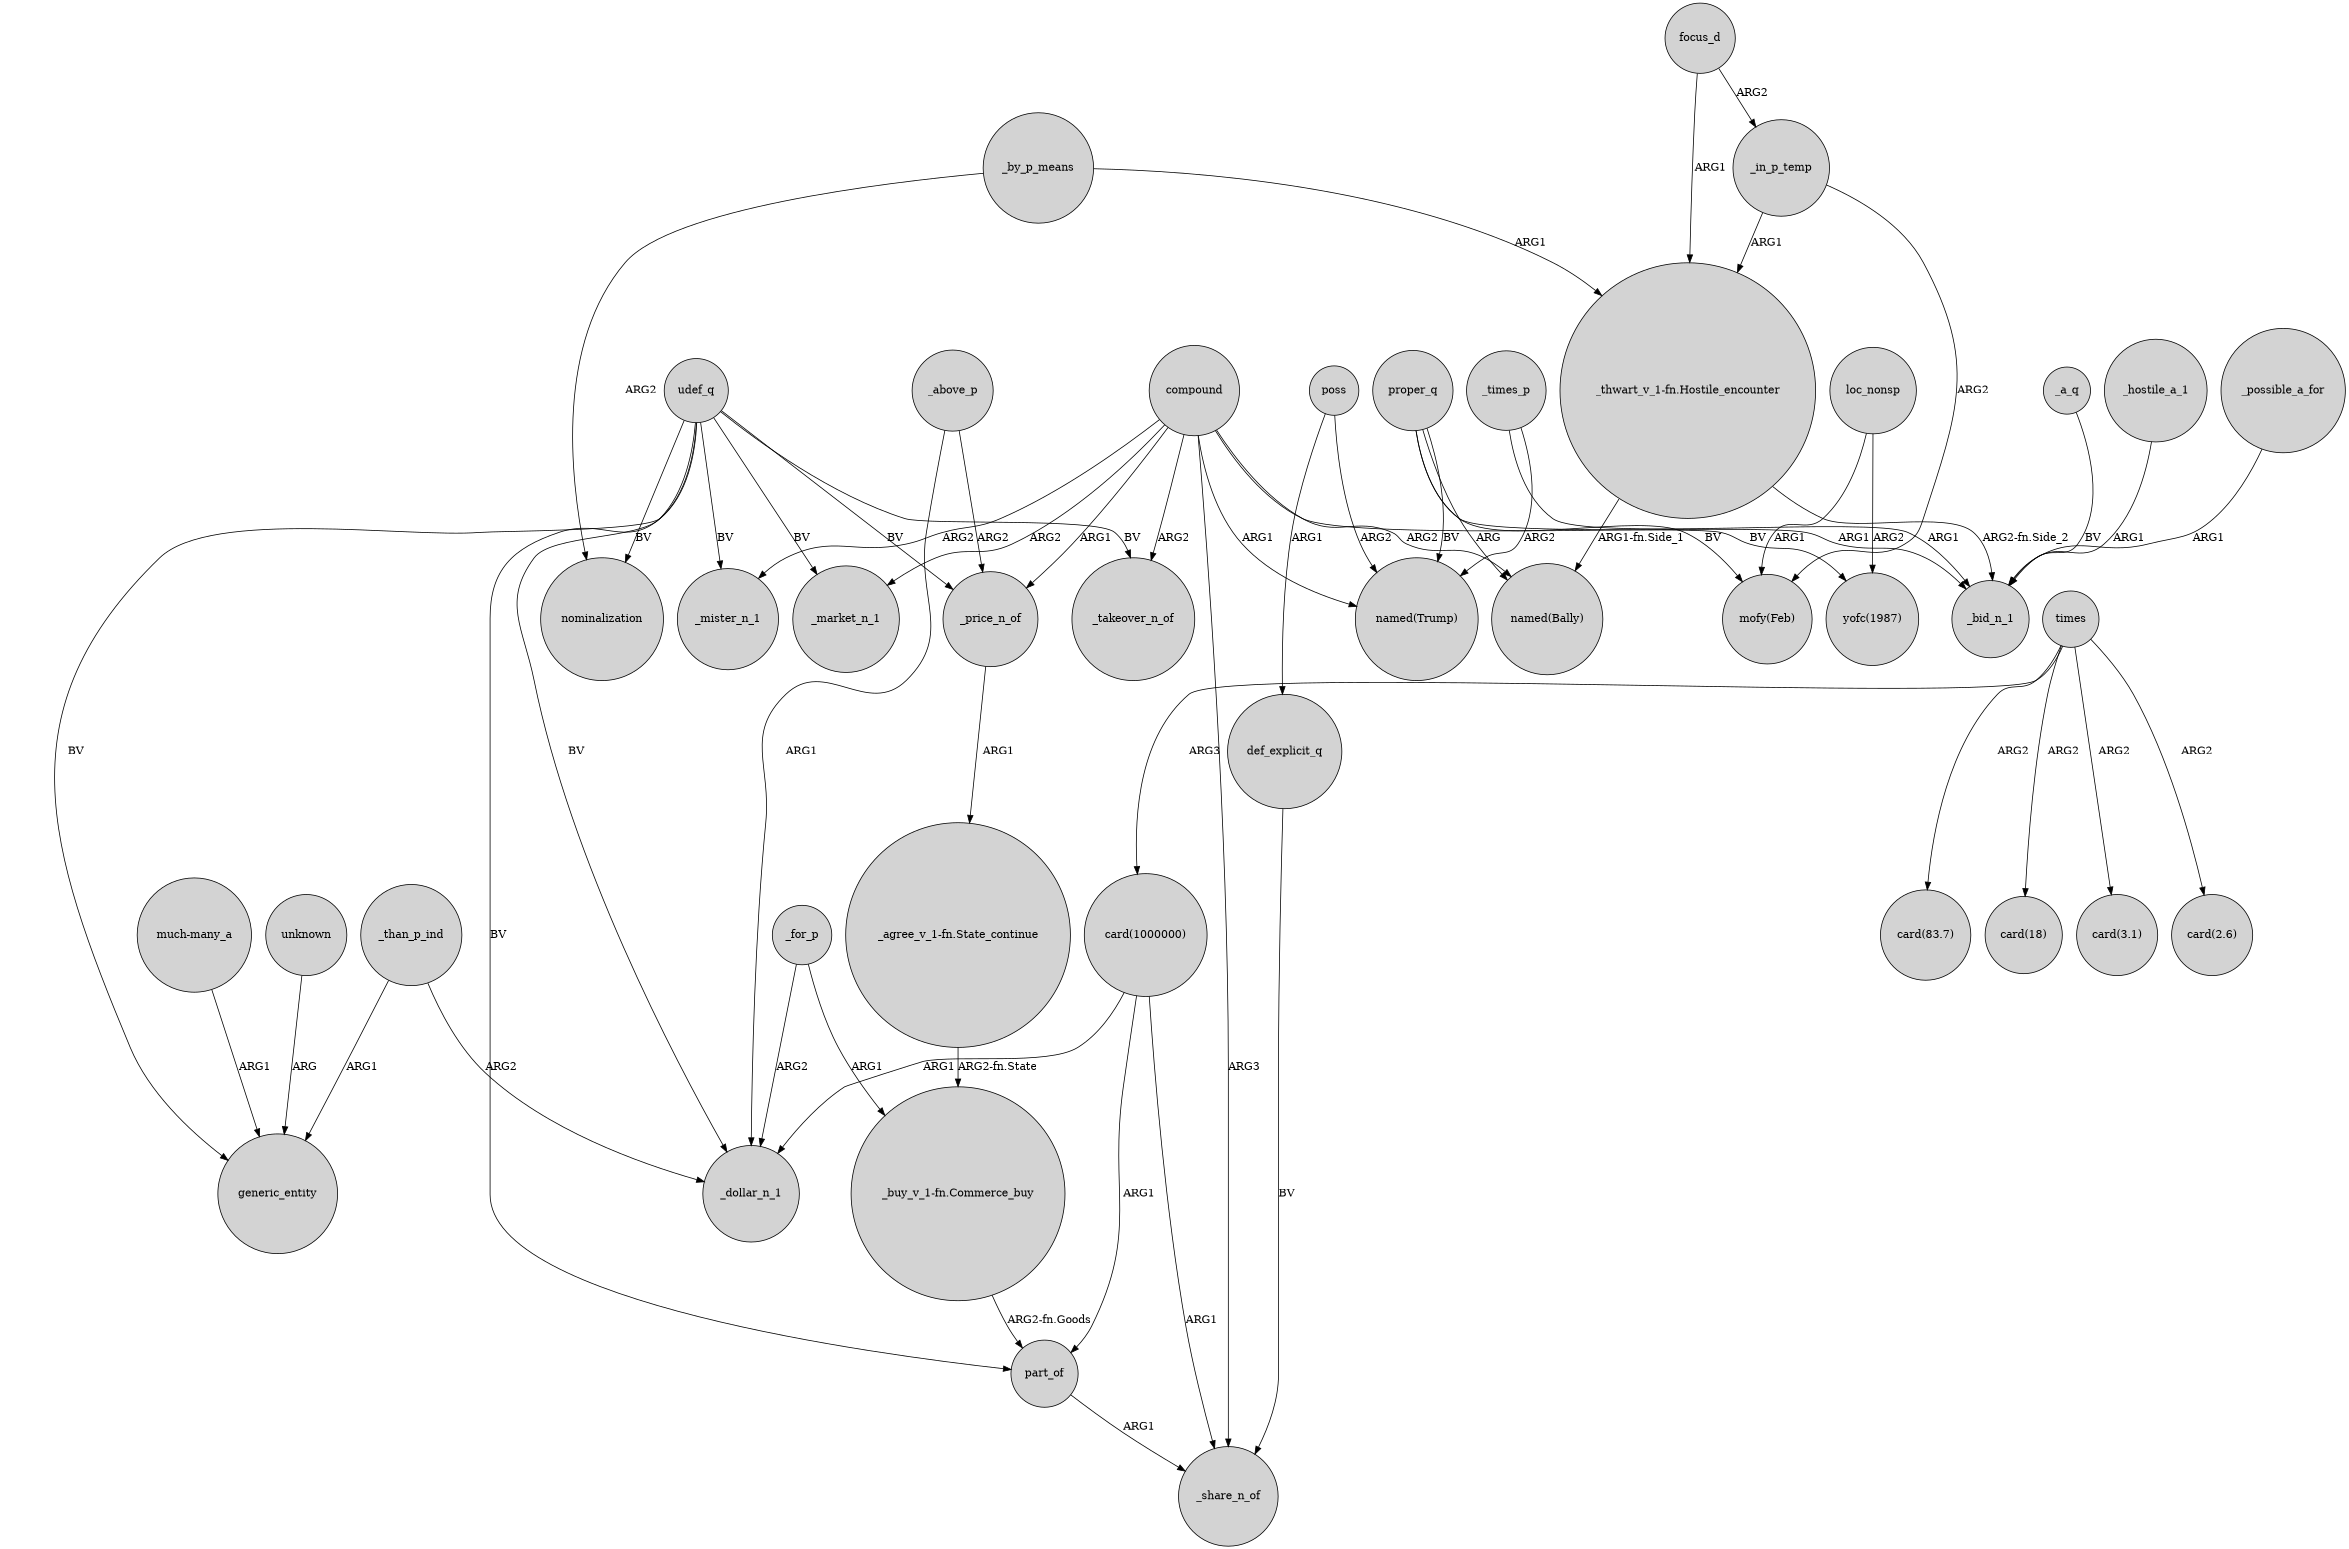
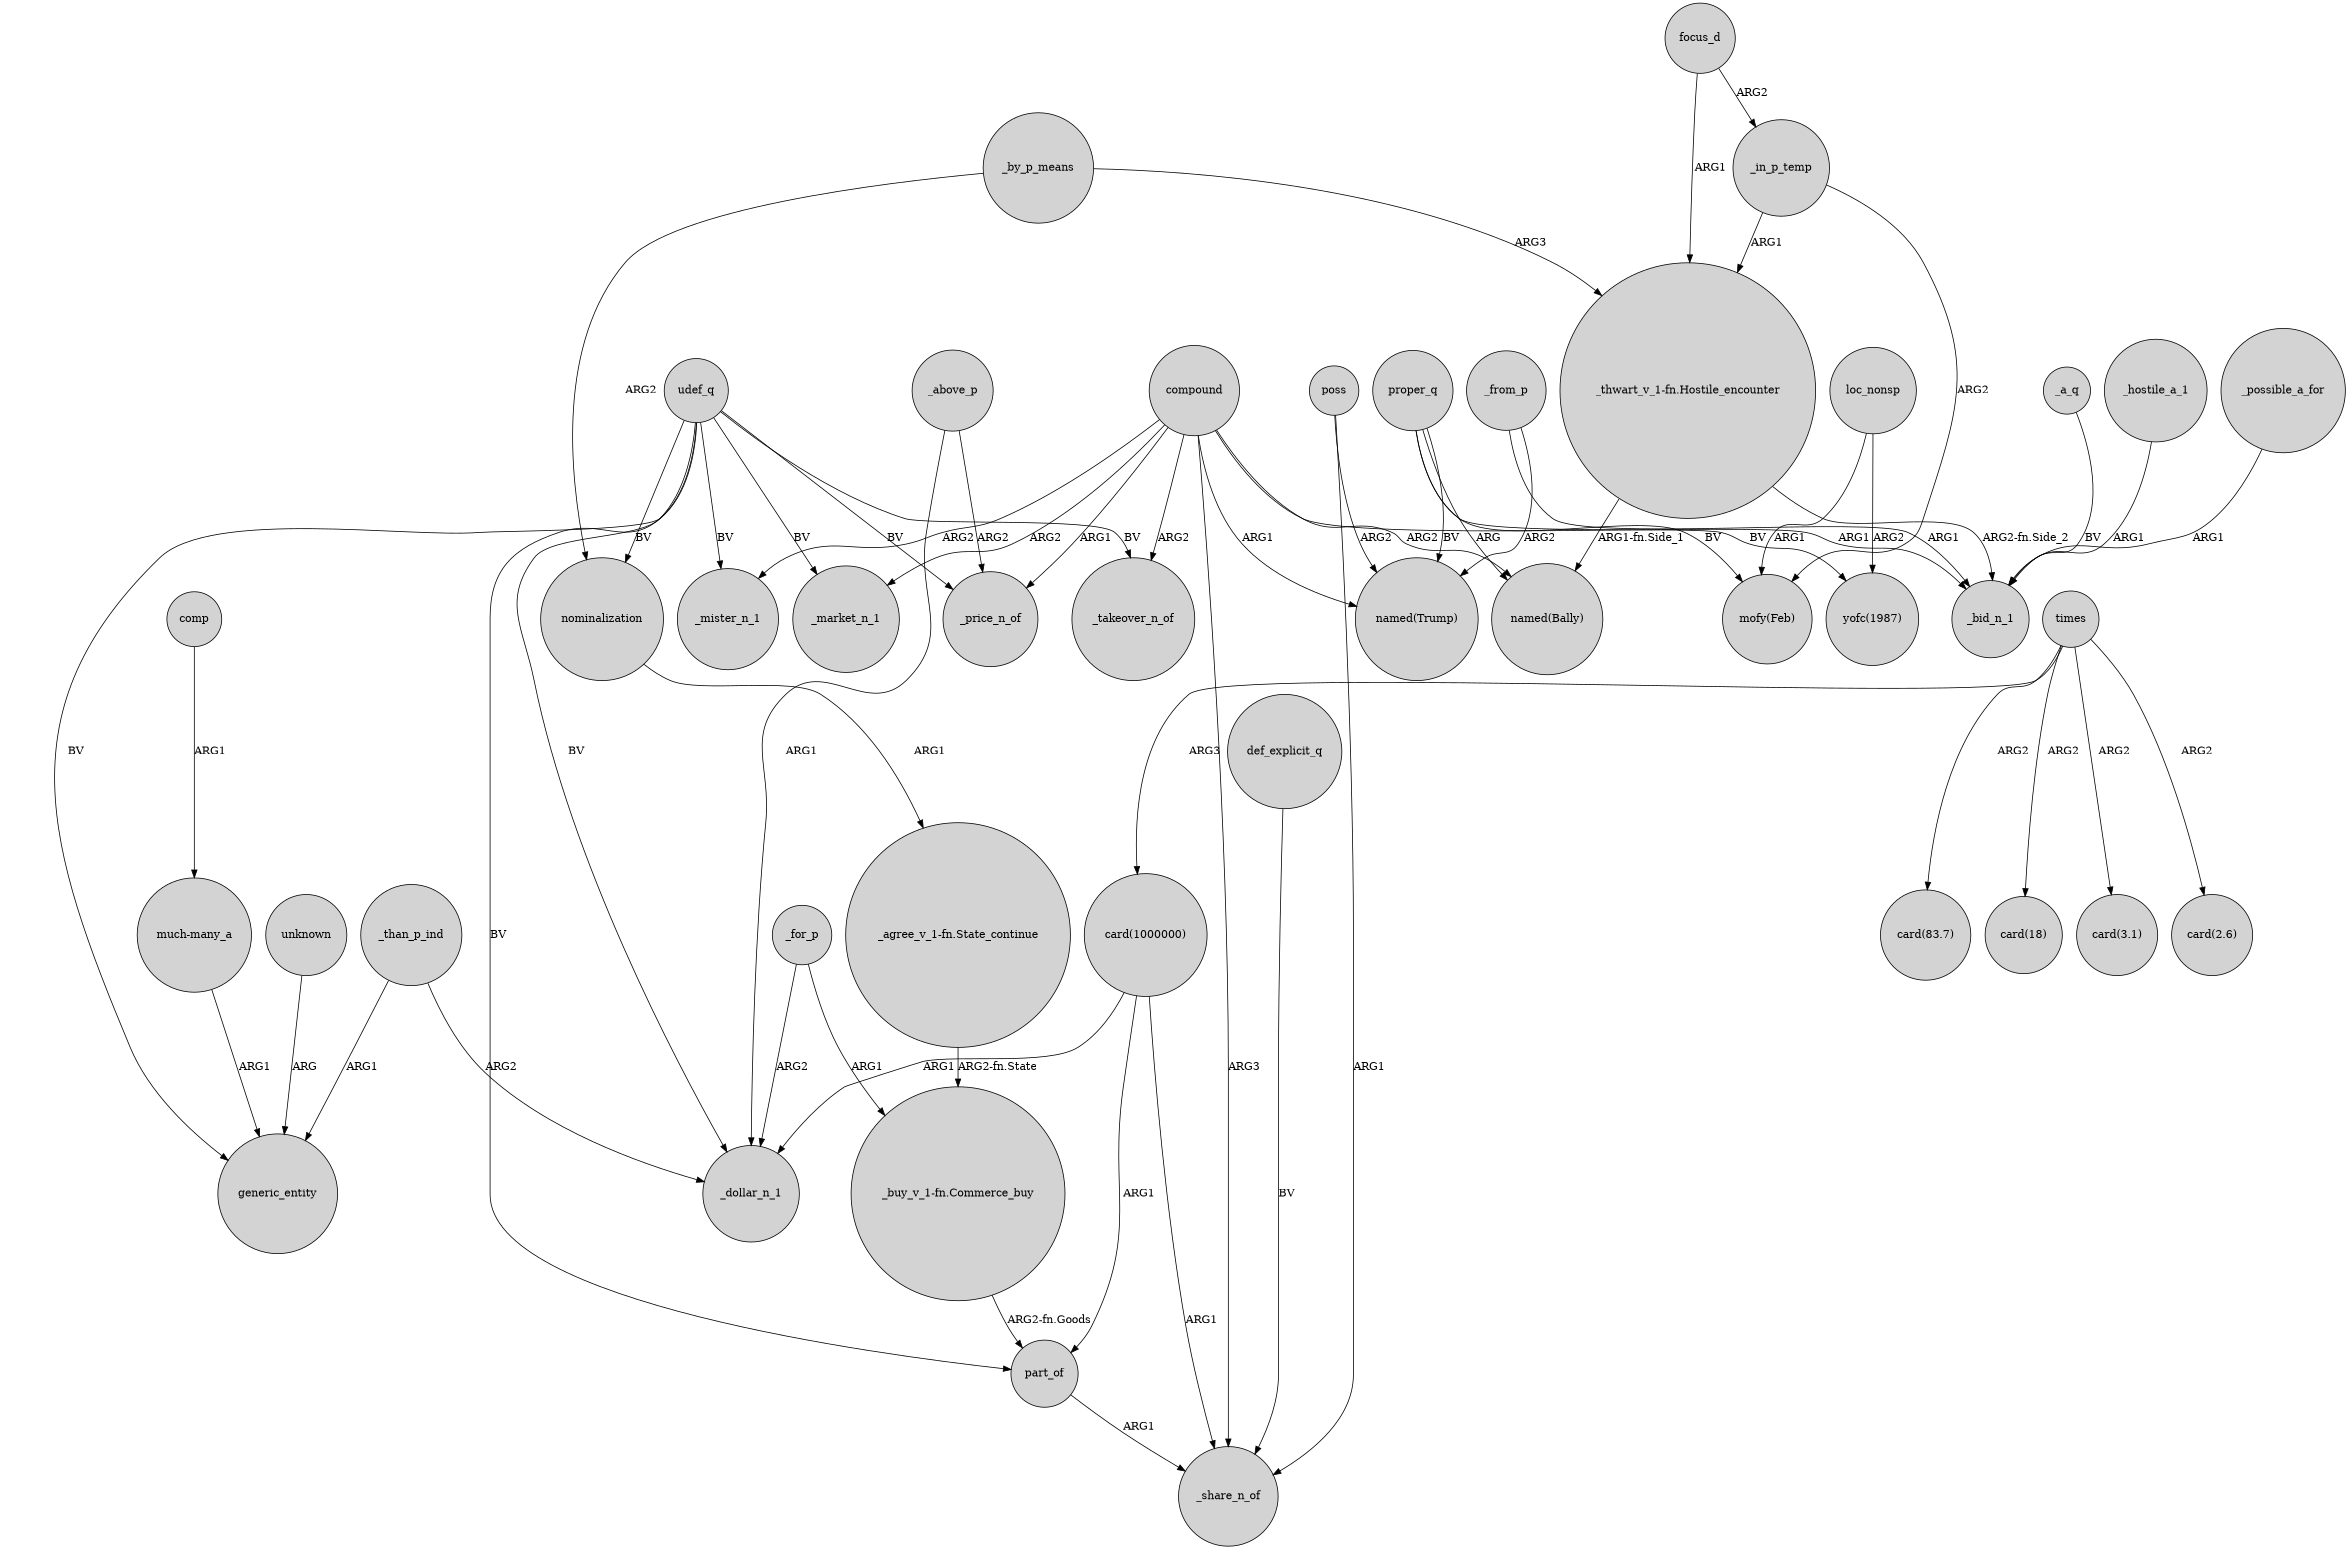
edge "_by_p_means" -> "_thwart_v_1-fn.Hostile_encounter": label "ARG1" -> "ARG3"
node "_times_p": label "_times_p" -> "_from_p"
edge "poss" -> "def_explicit_q": now "poss" -> "_share_n_of"
node "comp": added
edge "_price_n_of" -> "_agree_v_1-fn.State_continue": now "nominalization" -> "_agree_v_1-fn.State_continue"
